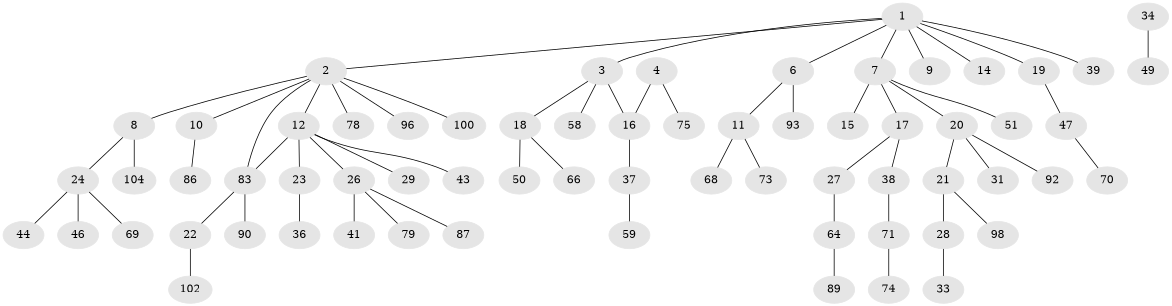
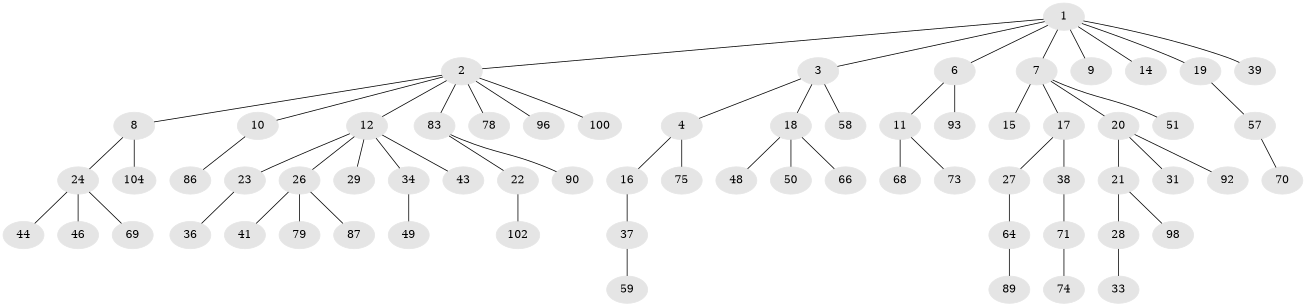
edge "3" -- "16": now "3" -- "4"
node "47": label "47" -> "57"
edge "12" -- "83": now "12" -- "34"
node "48": added
